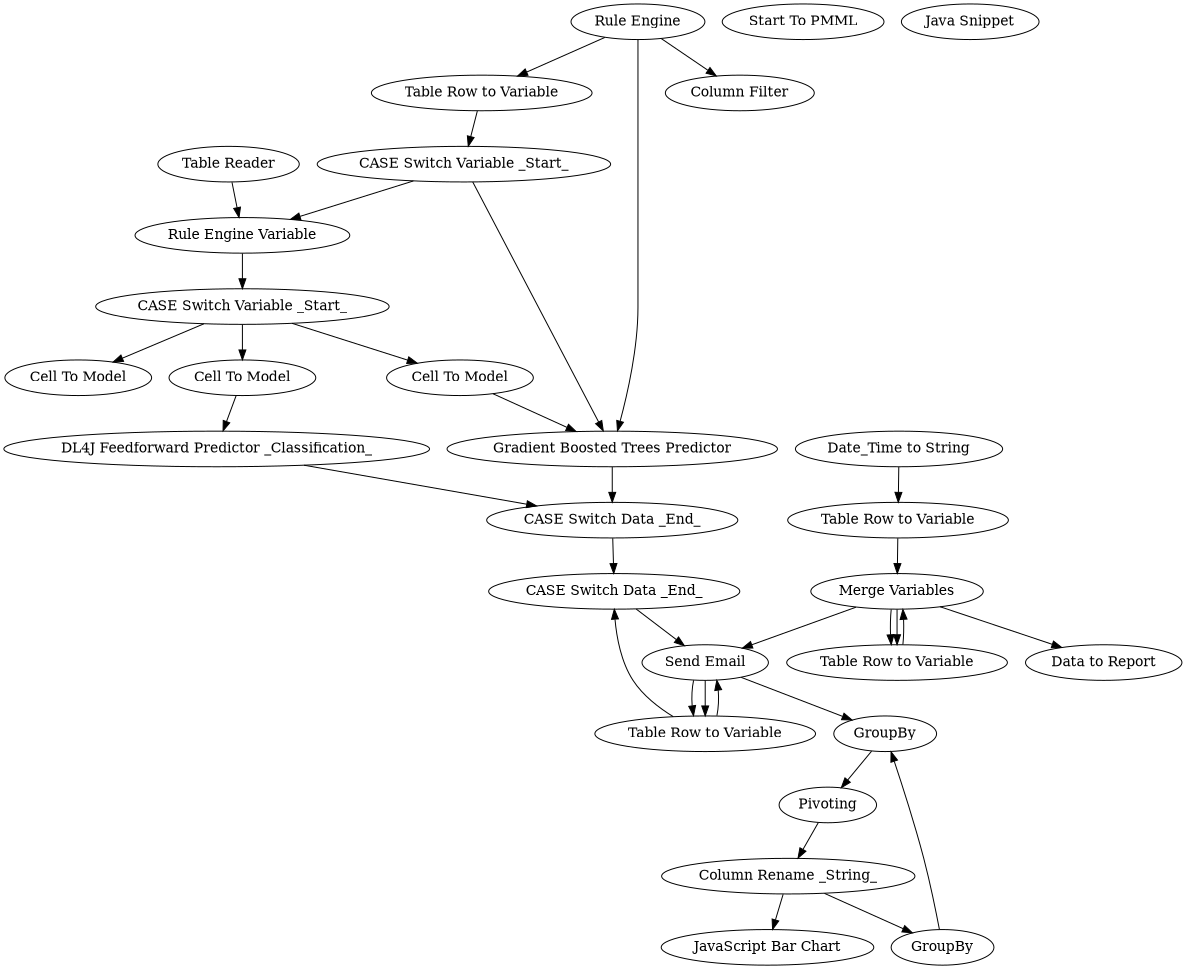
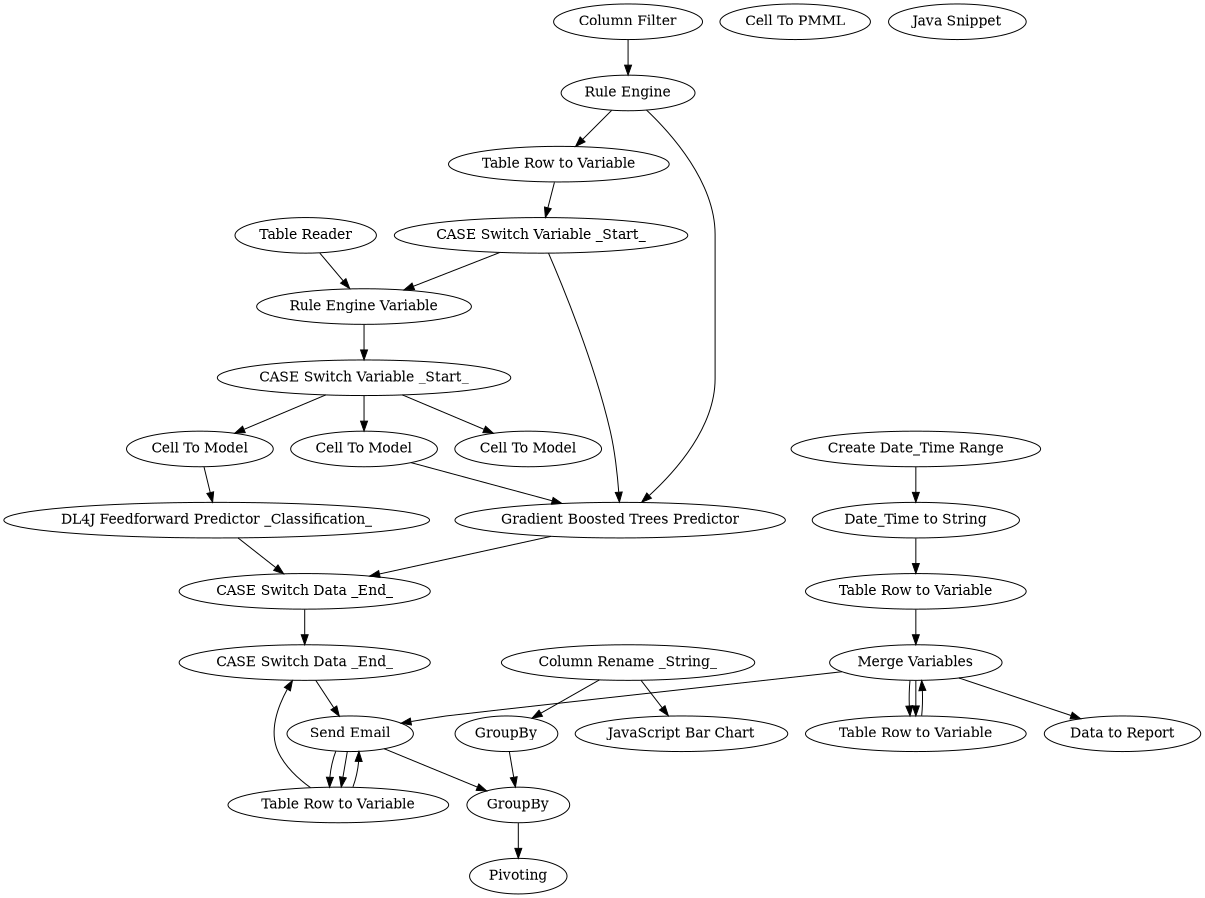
node "Start To PMML": label "Start To PMML" -> "Cell To PMML"
edge "Rule Engine" -> "Column Filter": reversed
node "Create Date_Time Range": added
edge "Pivoting" -> "Column Rename _String_": removed
